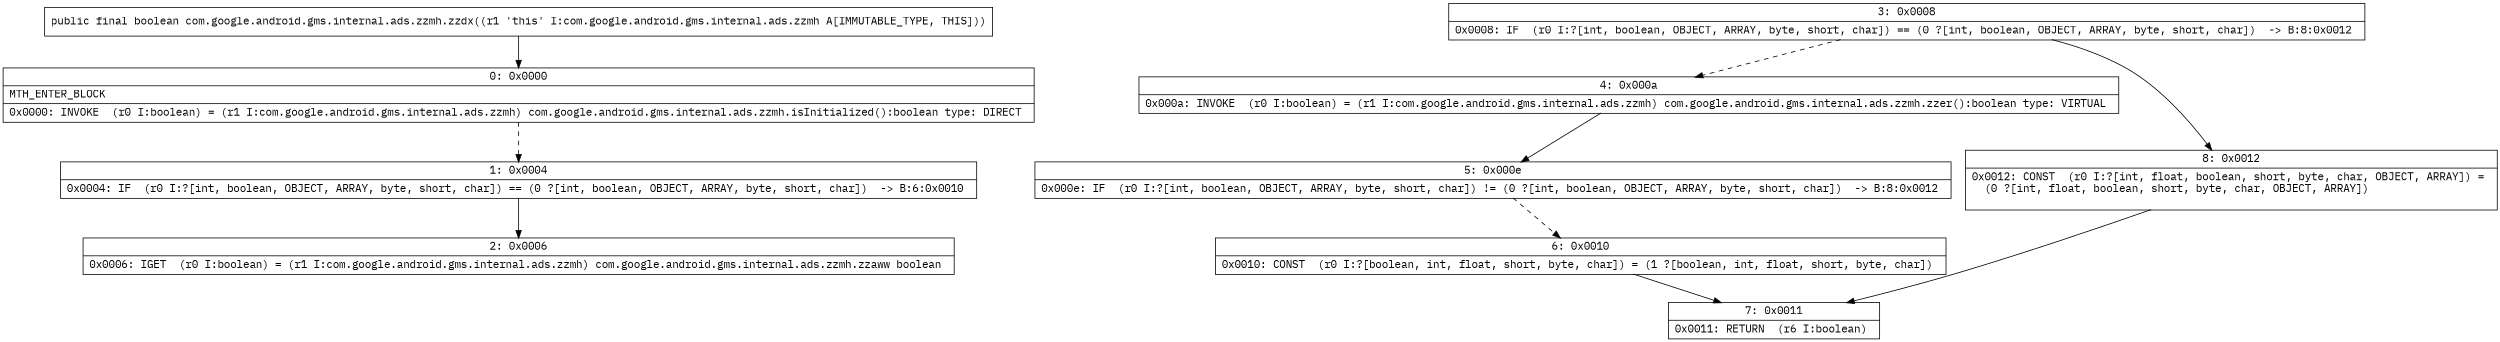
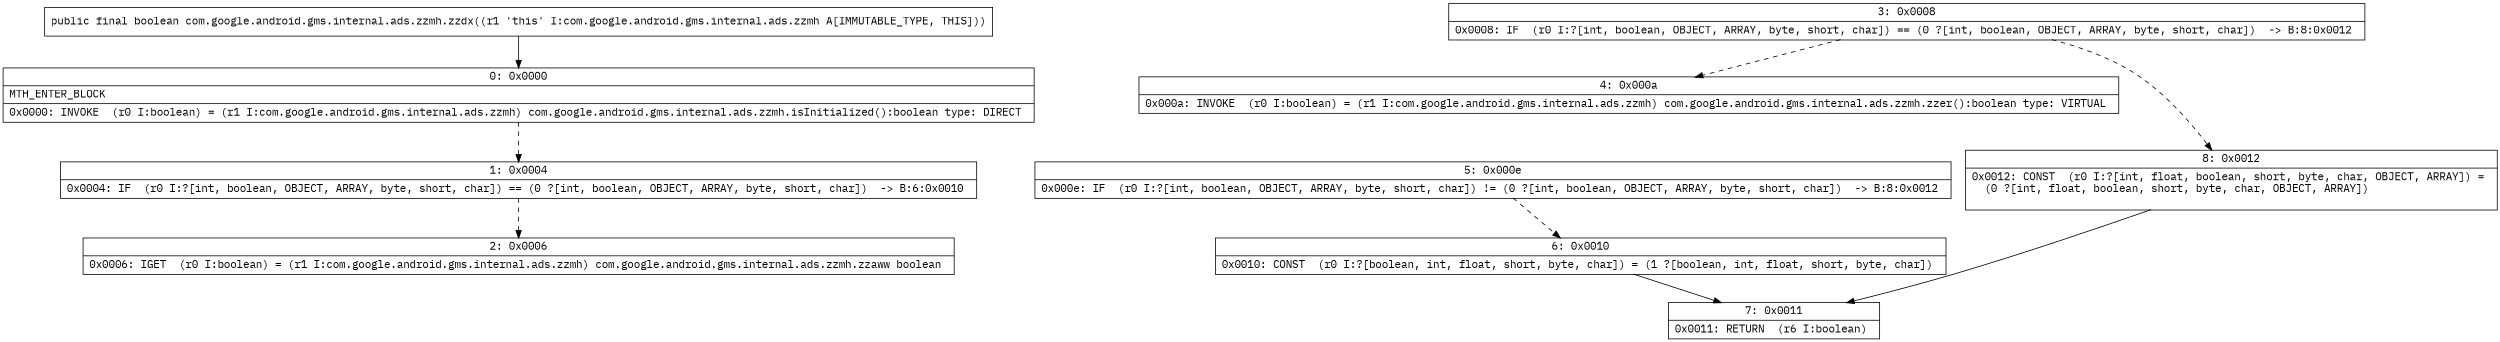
edge "3: 0x0008" -> "8: 0x0012": style solid -> dashed
edge "4: 0x000a" -> "5: 0x000e": removed
edge "1: 0x0004" -> "2: 0x0006": style solid -> dashed
